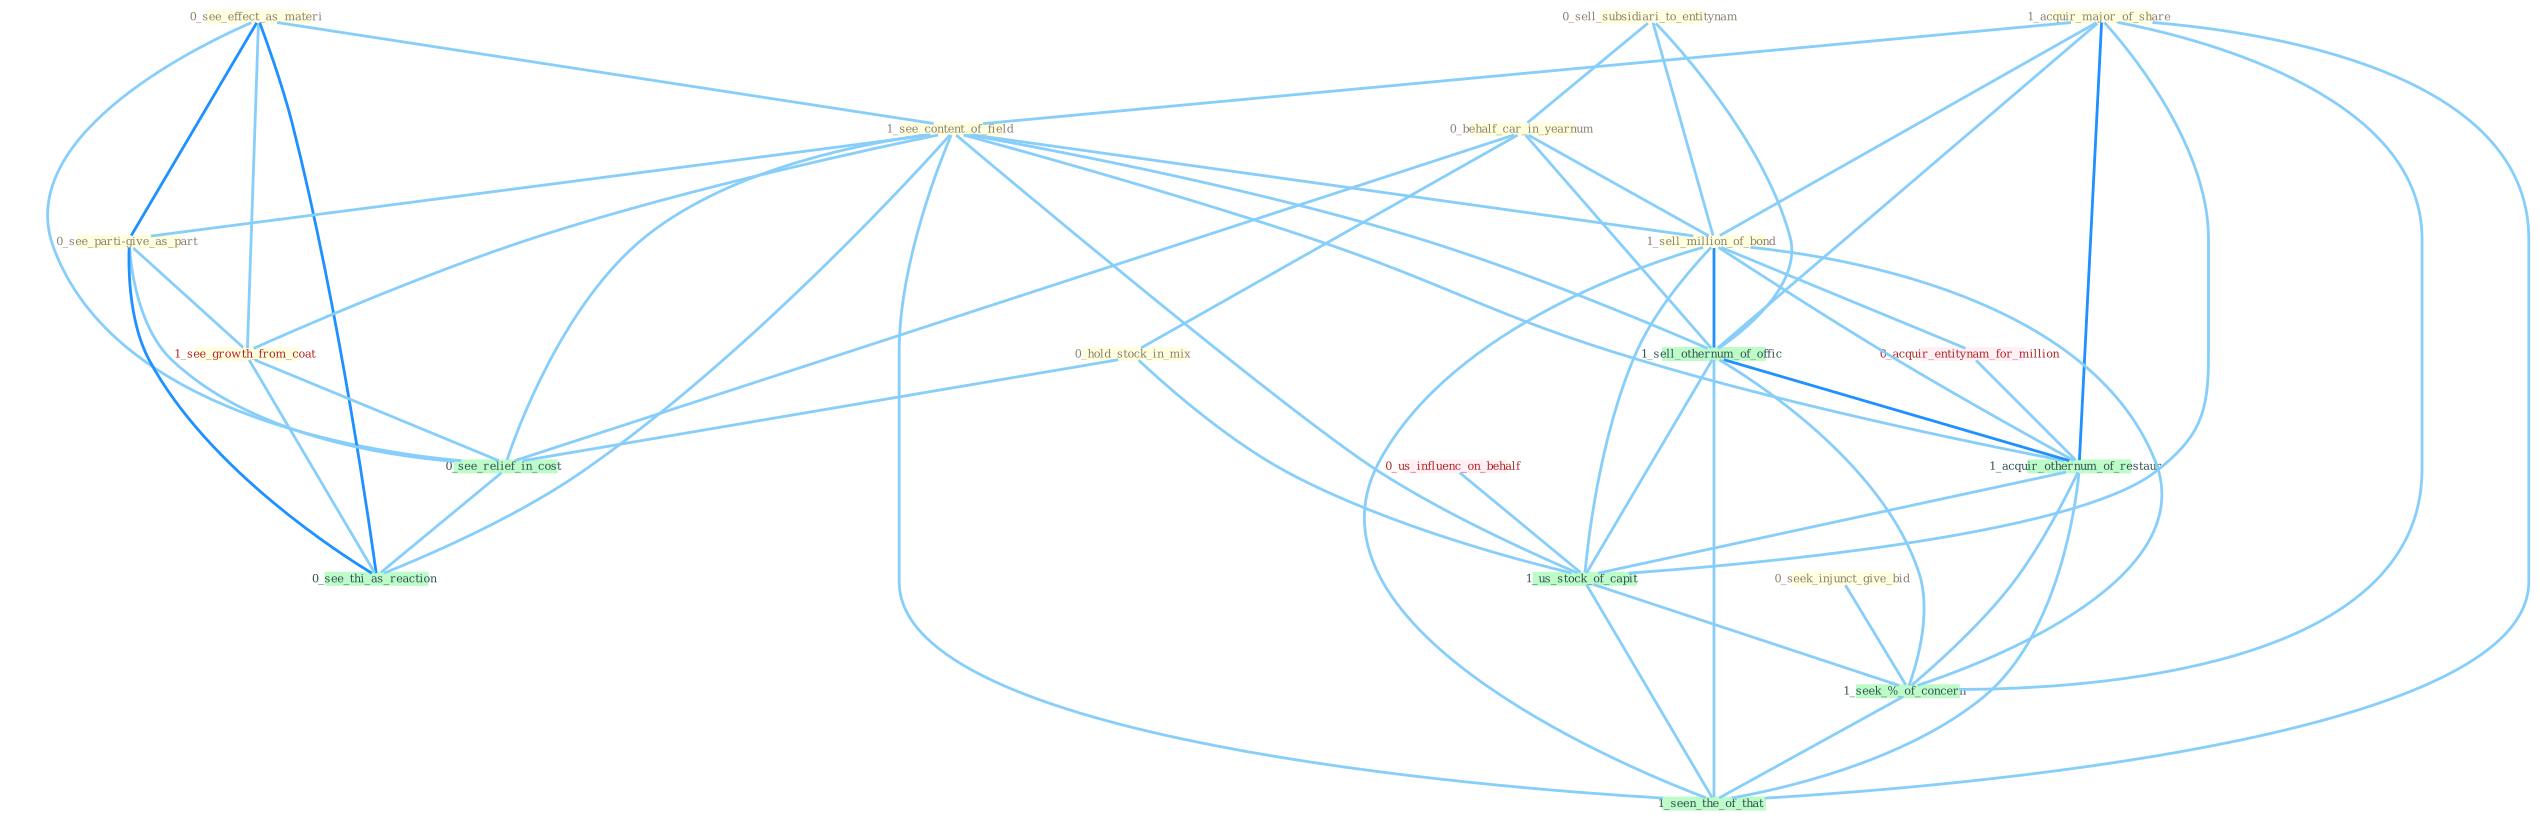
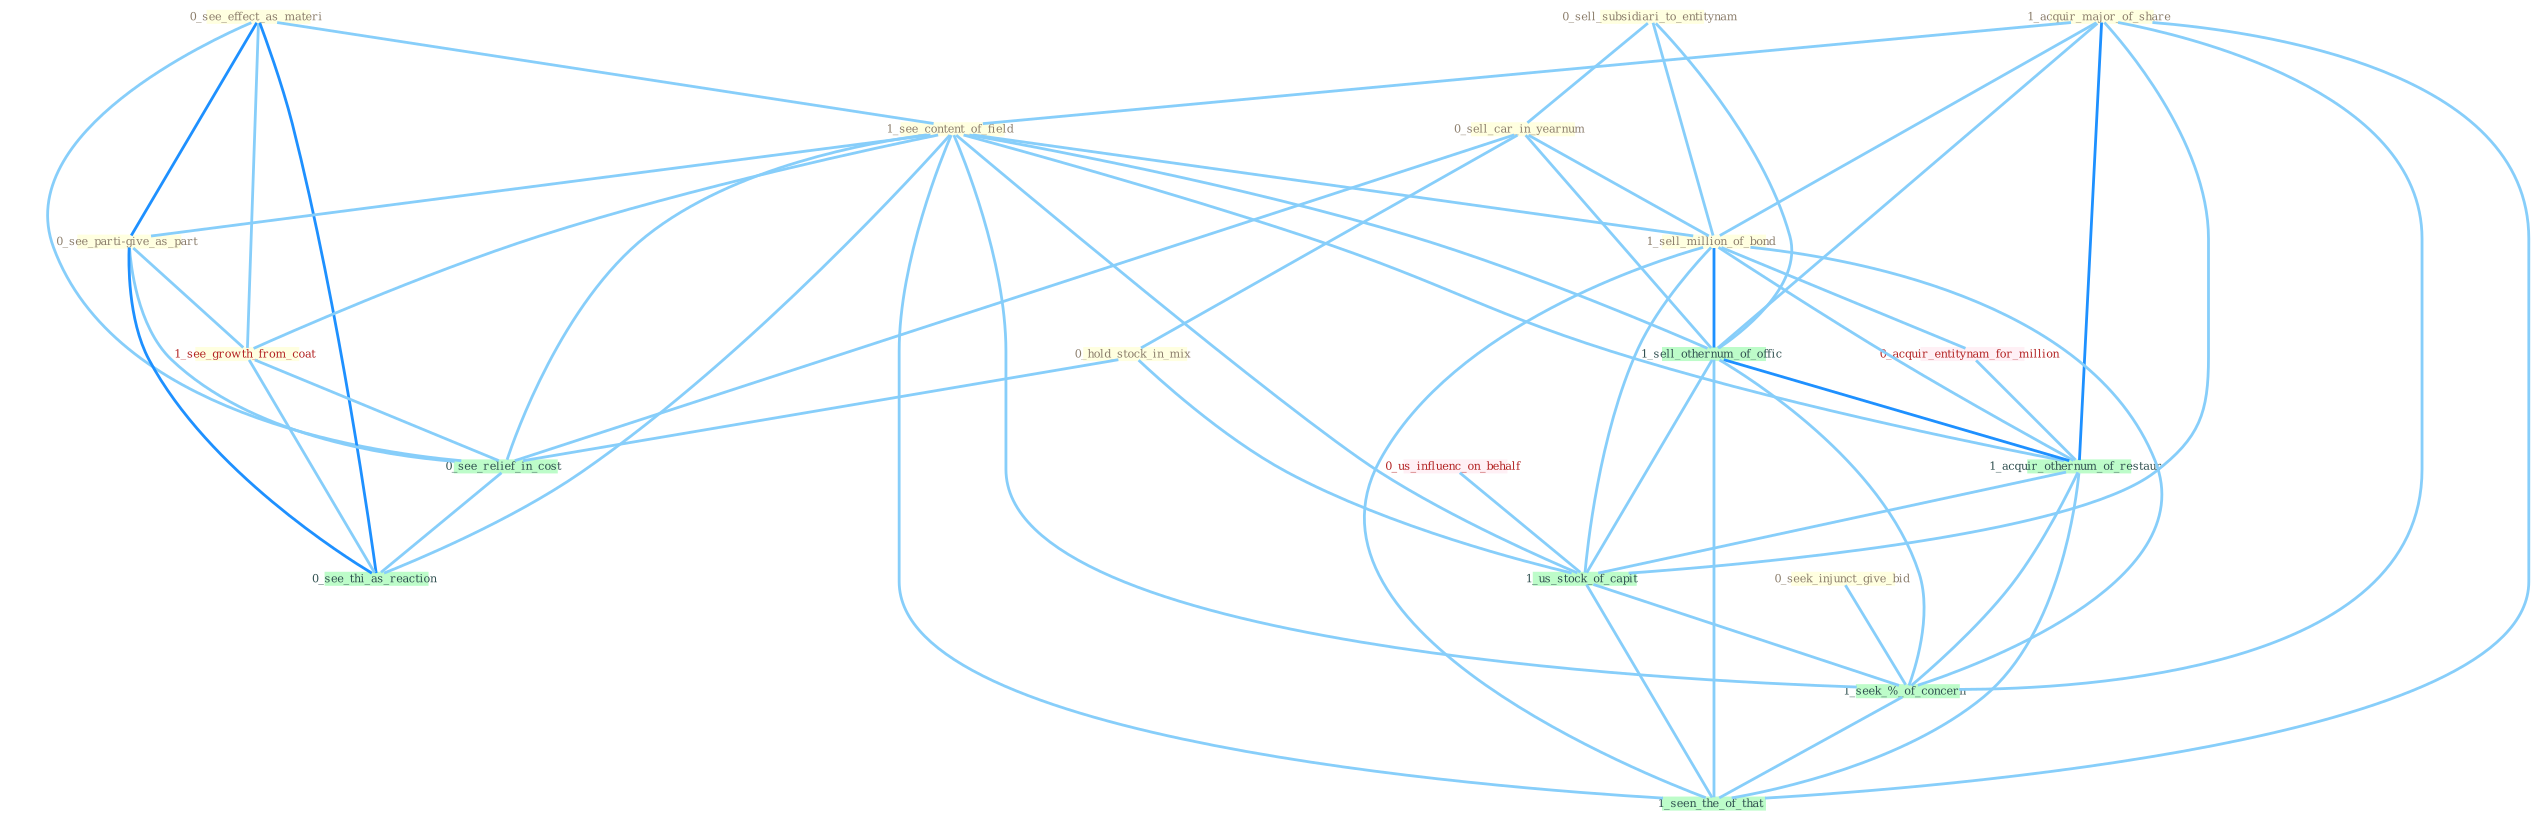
node "0_behalf_car_in_yearnum": label "0_behalf_car_in_yearnum" -> "0_sell_car_in_yearnum"
edge "1_see_content_of_field" -- "1_seek_%_of_concern": added
